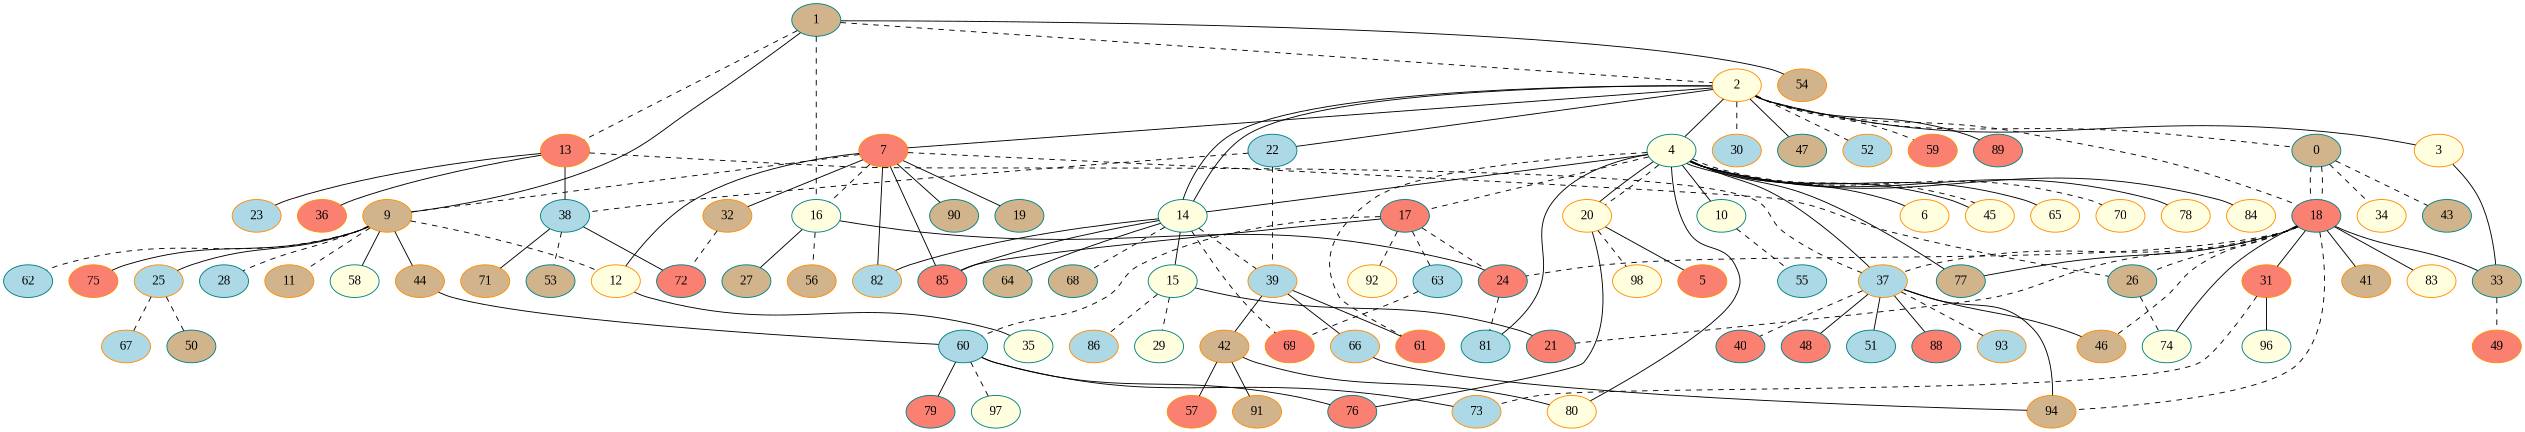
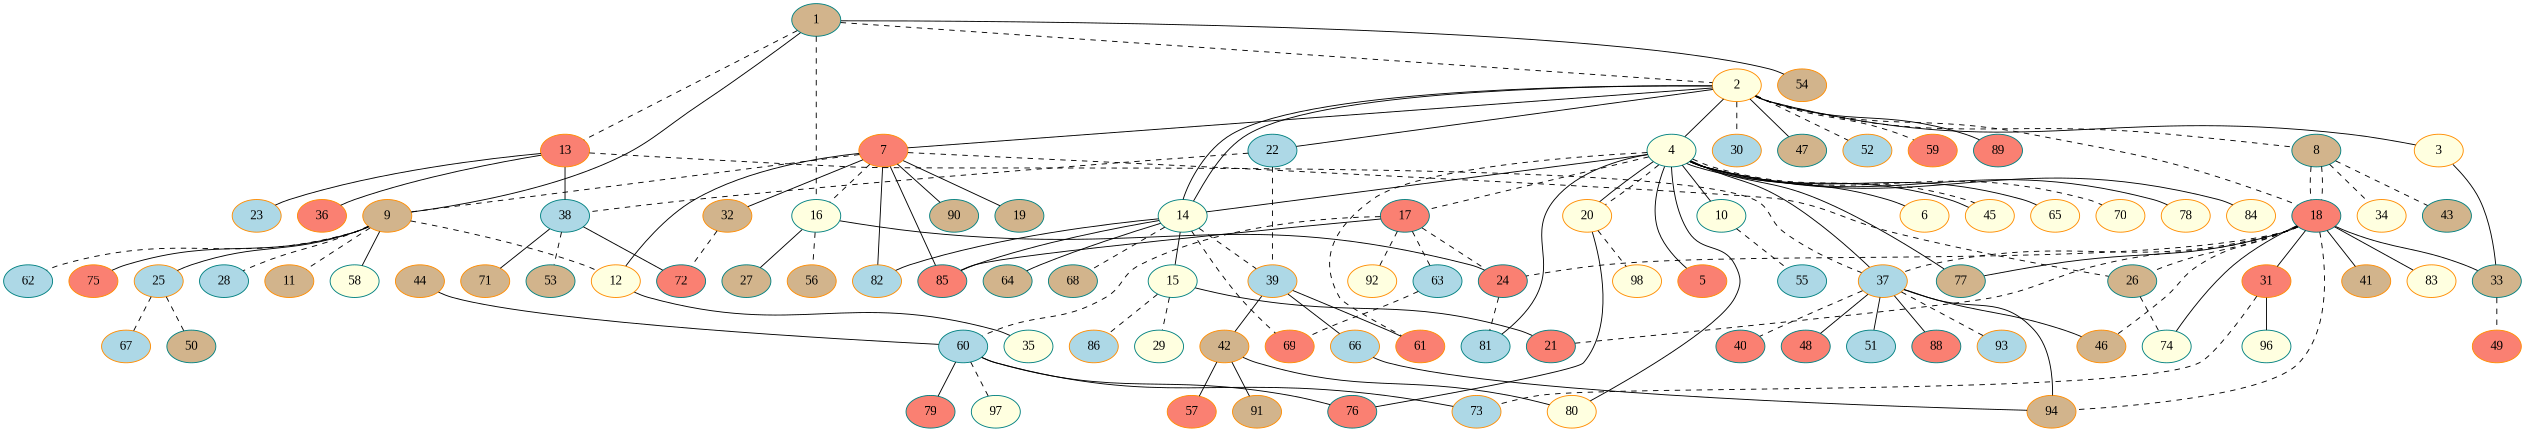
node "0": label "0" -> "8"
edge "20" -- "5": now "4" -- "5"
edge "9" -- "44": removed
